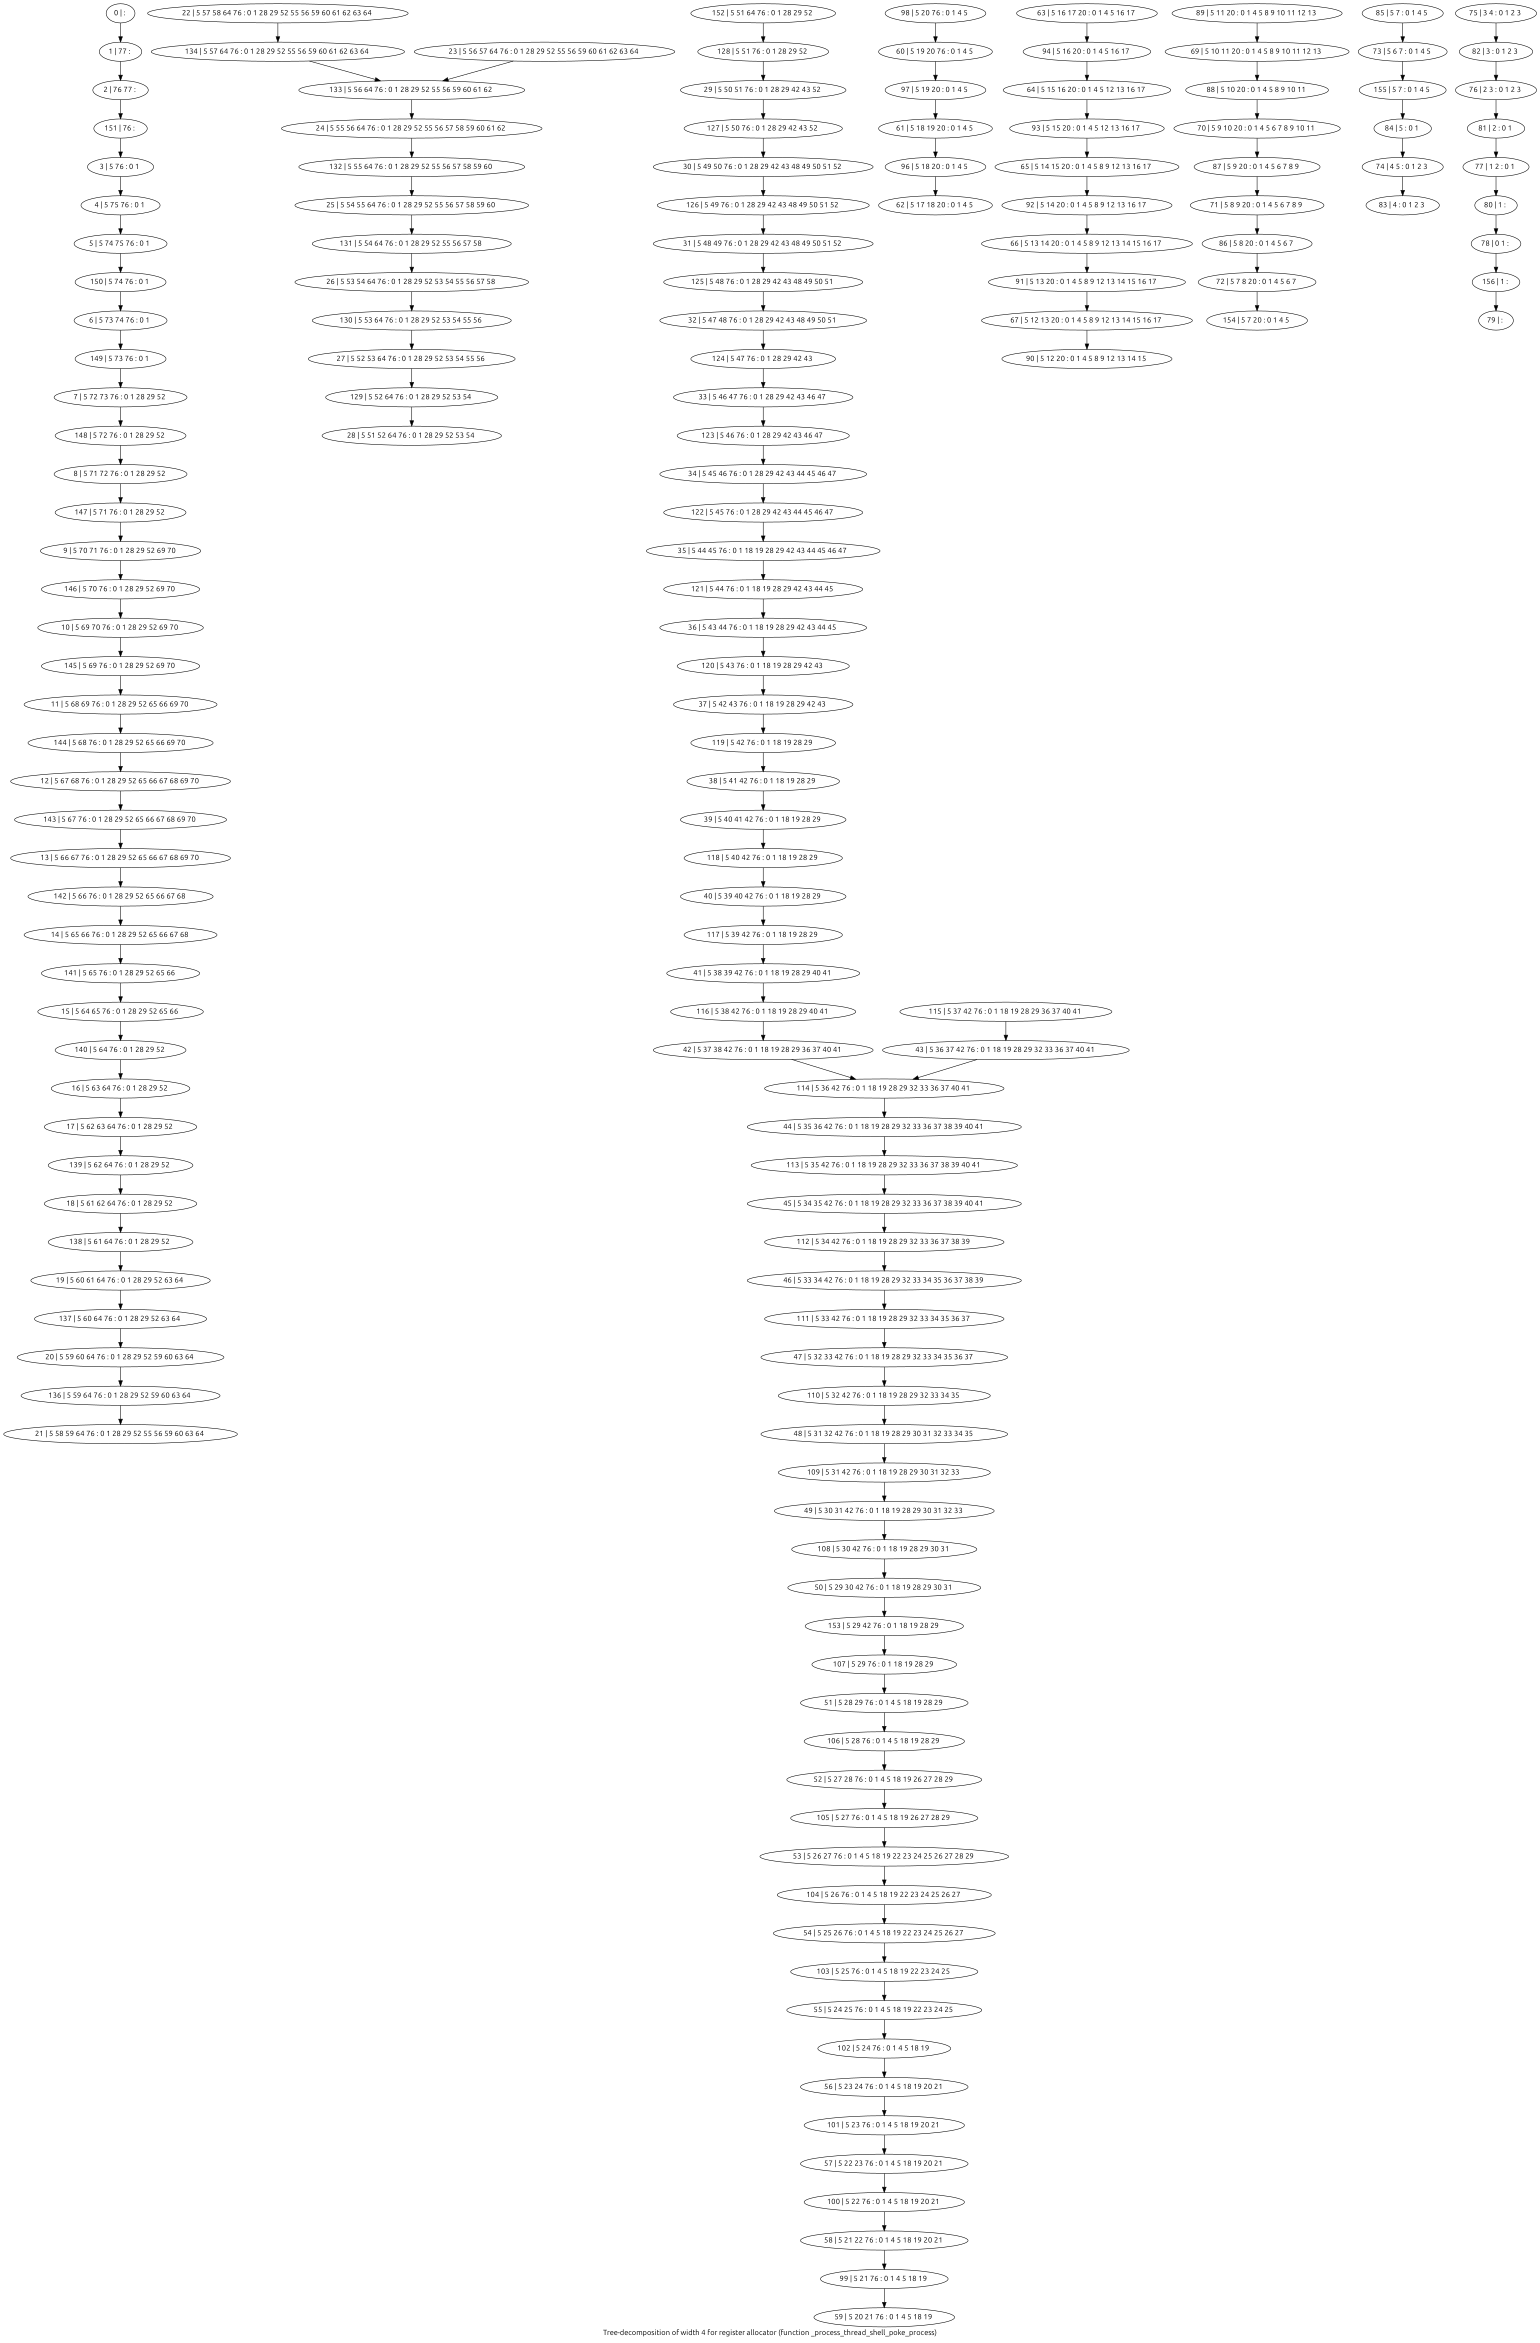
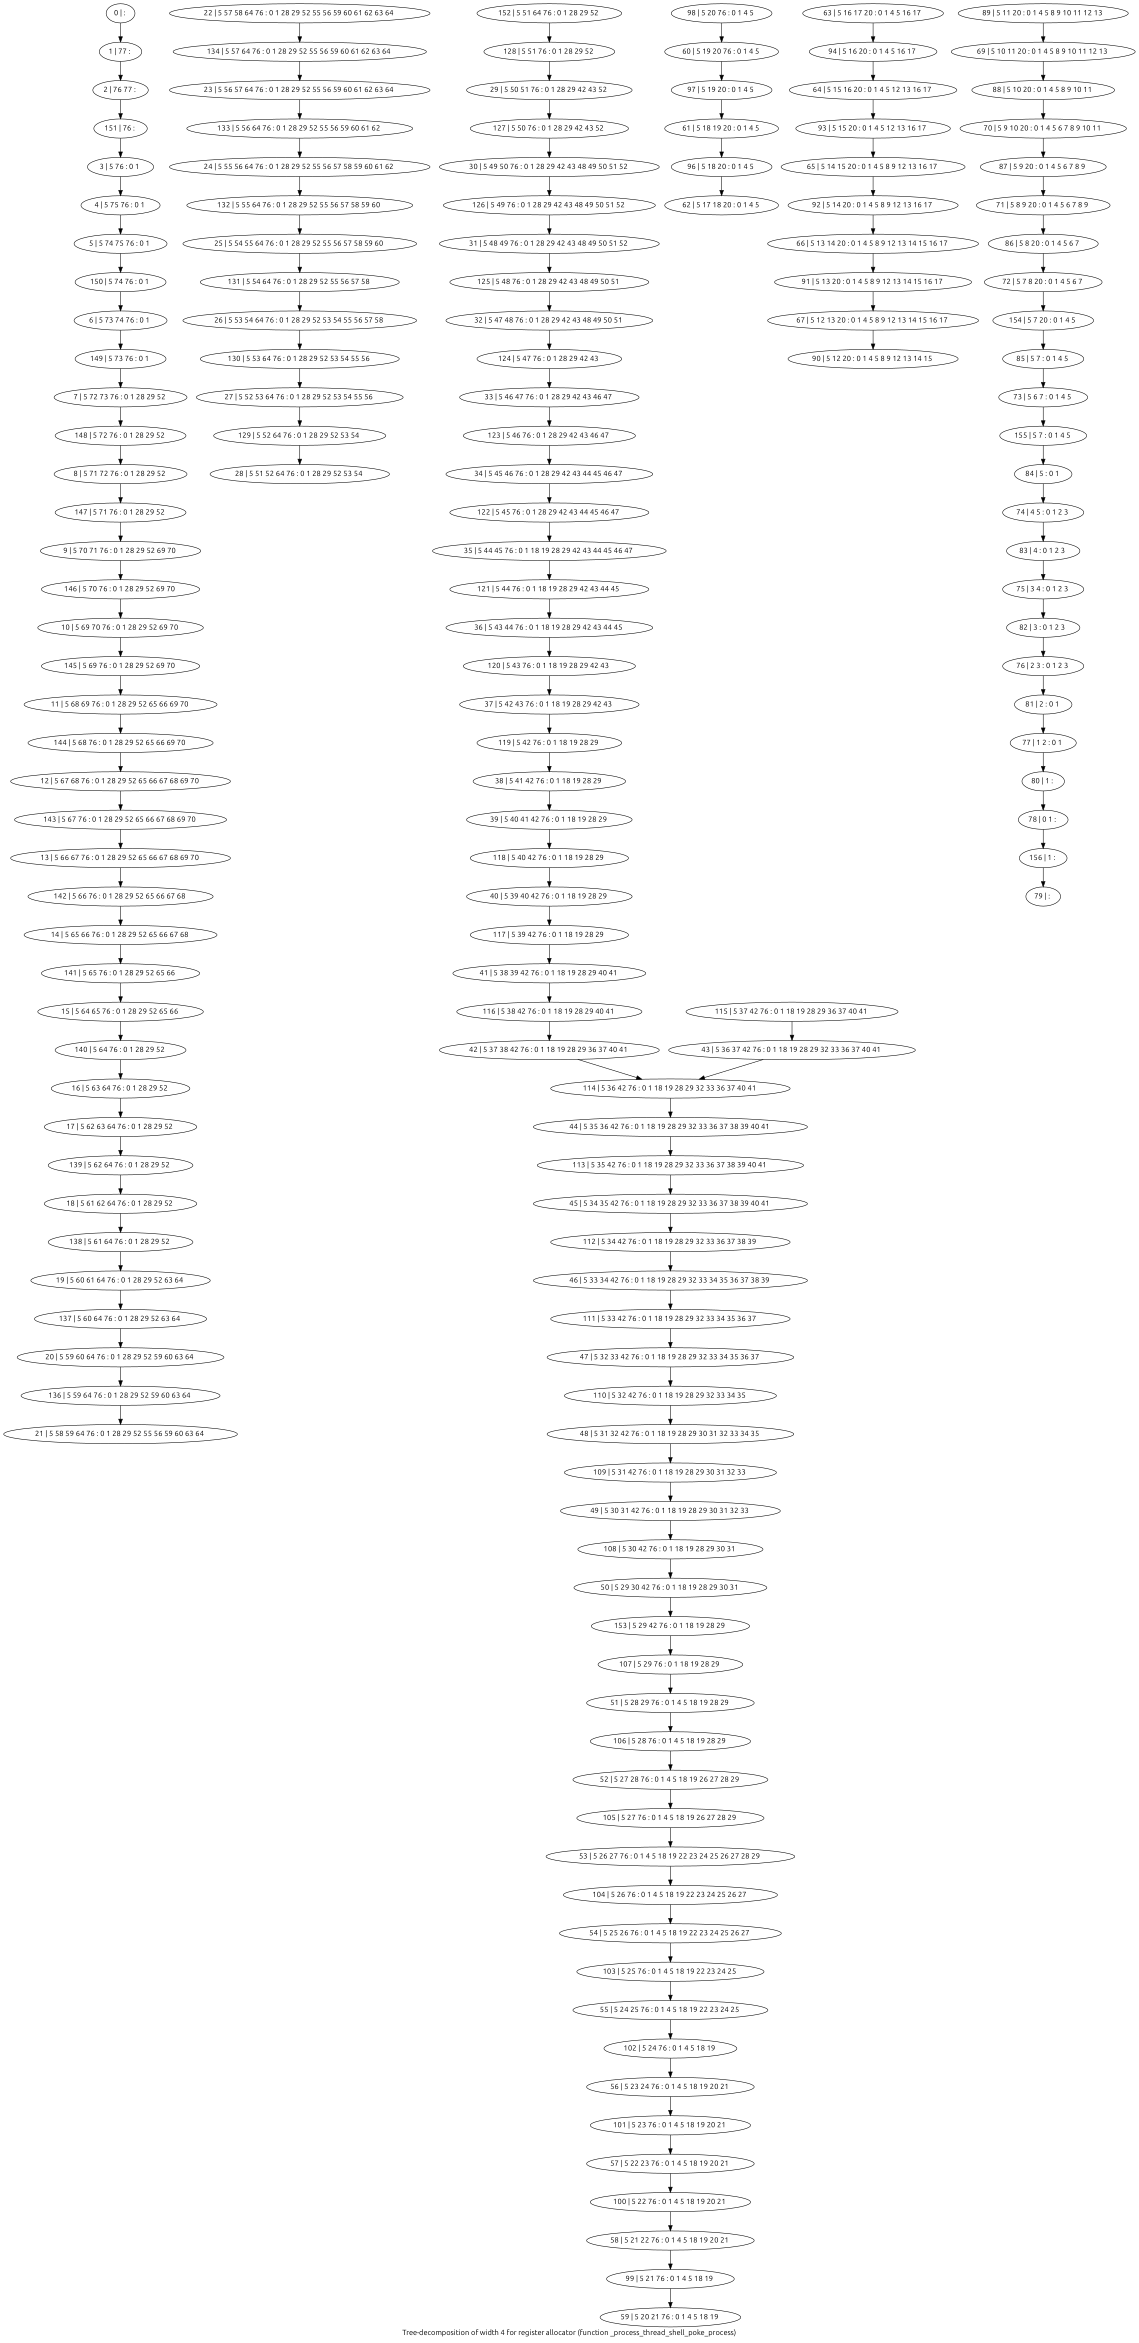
edge "134 | 5 57 64 76 : 0 1 28 29 52 55 56 59 60 61 62 63 64" -> "133 | 5 56 64 76 : 0 1 28 29 52 55 56 59 60 61 62": now "134 | 5 57 64 76 : 0 1 28 29 52 55 56 59 60 61 62 63 64" -> "23 | 5 56 57 64 76 : 0 1 28 29 52 55 56 59 60 61 62 63 64"
edge "154 | 5 7 20 : 0 1 4 5" -> "85 | 5 7 : 0 1 4 5": added
edge "83 | 4 : 0 1 2 3" -> "75 | 3 4 : 0 1 2 3": added
